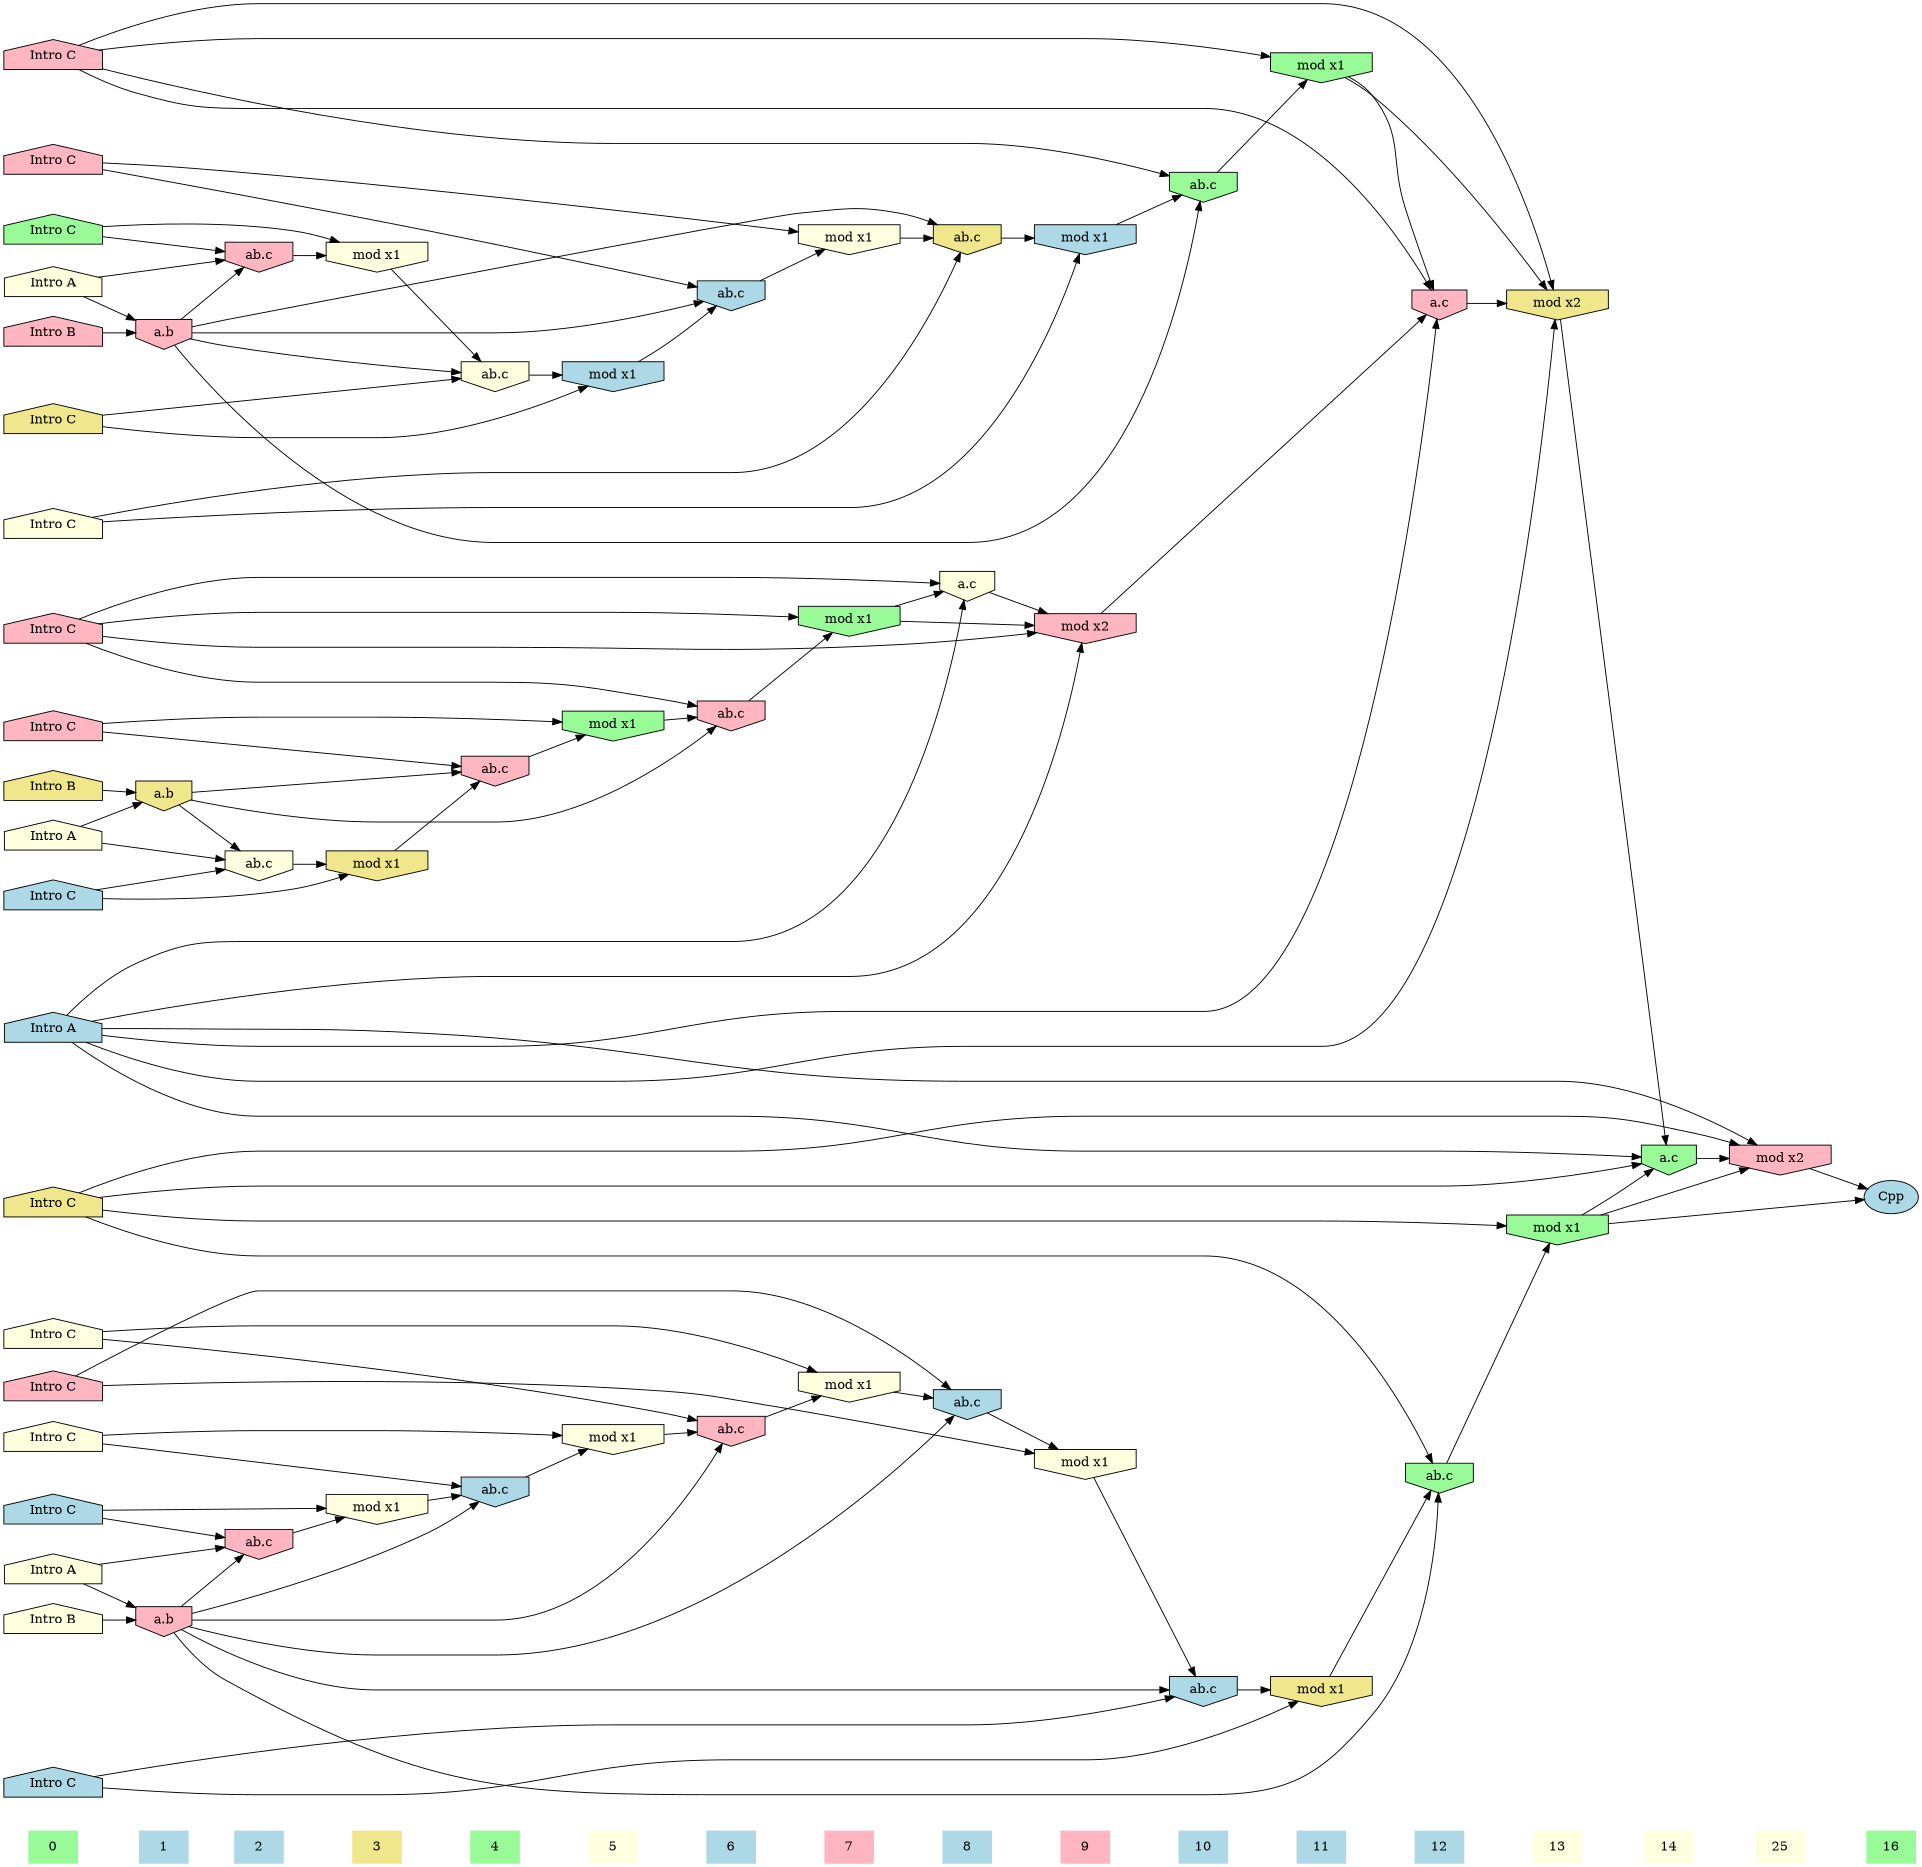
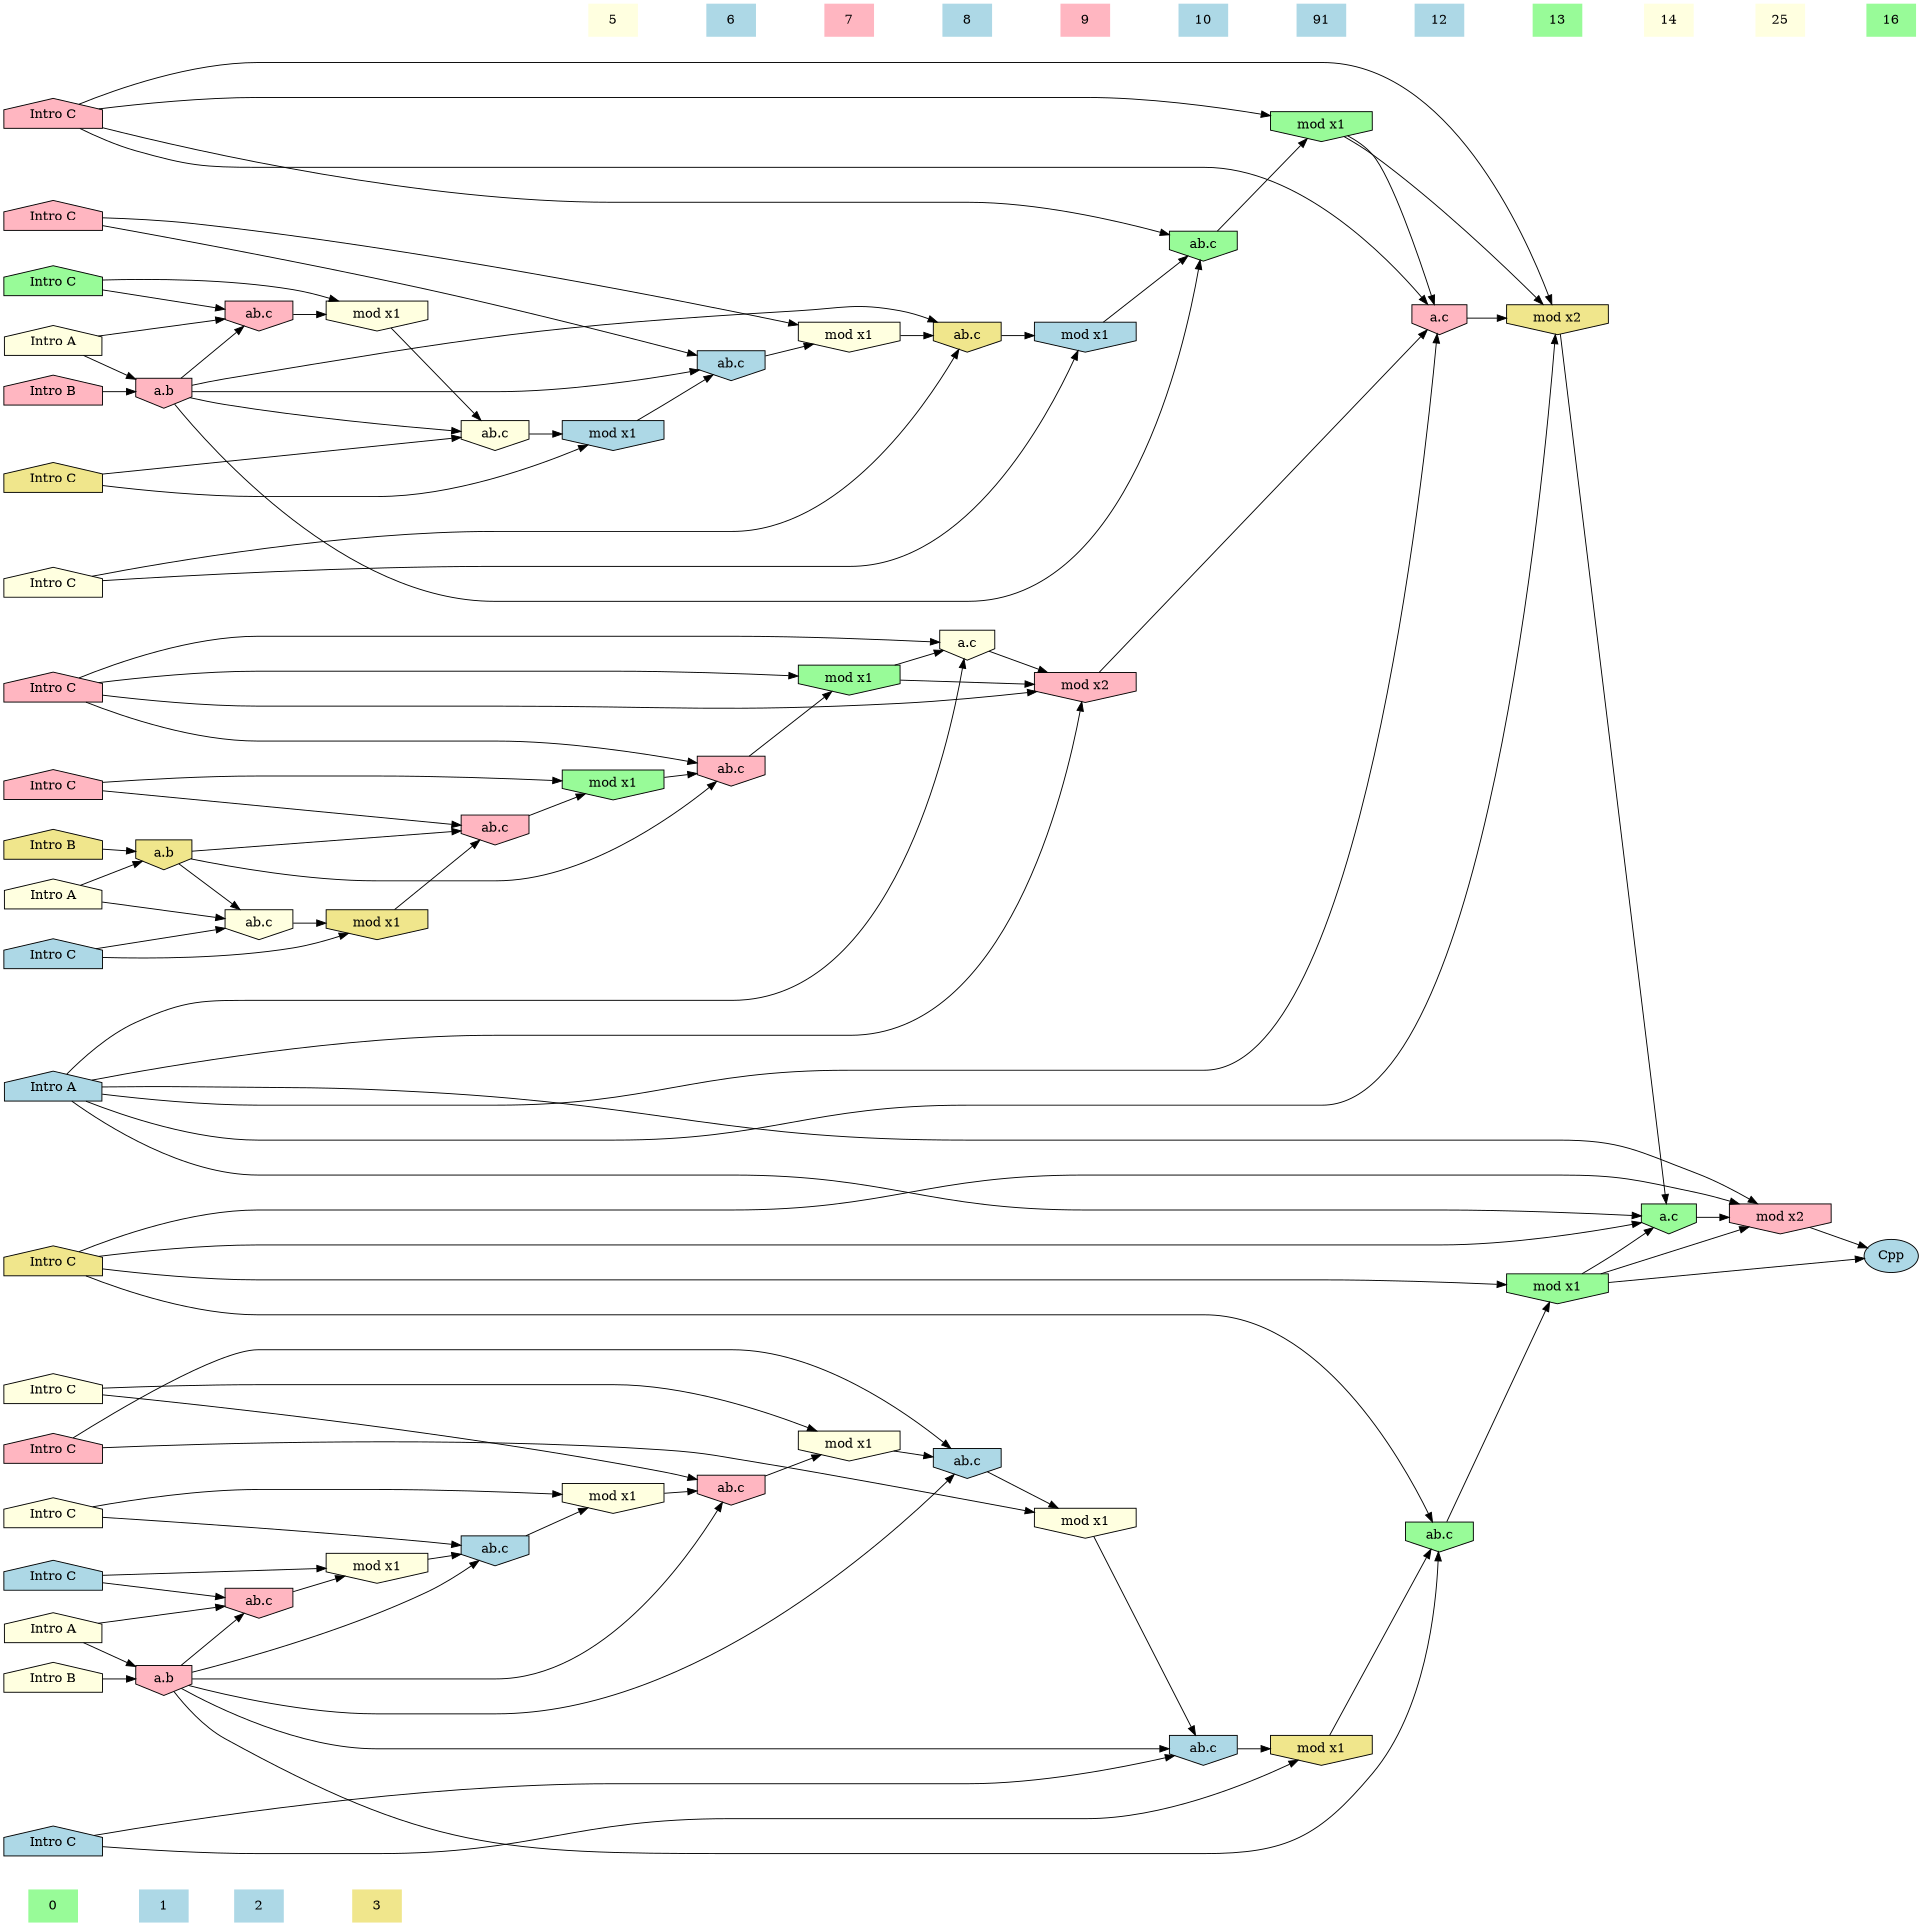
node "4": removed
node "11": label "11" -> "91"
node "13": fillcolor lightyellow -> palegreen
